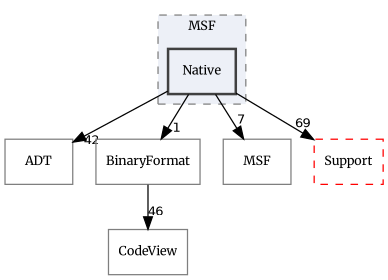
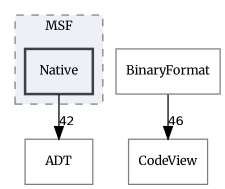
edge "Native" -> "BinaryFormat": removed
node "MSF": removed
node "Support": removed
